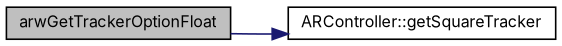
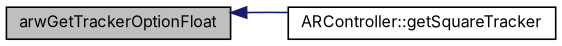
edge "arwGetTrackerOptionFloat" -> "ARController::getSquareTracker": reversed
